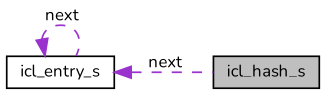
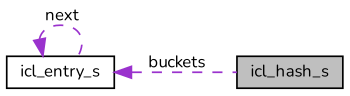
edge "icl_hash_s" -> "icl_entry_s": label " next" -> " buckets"
